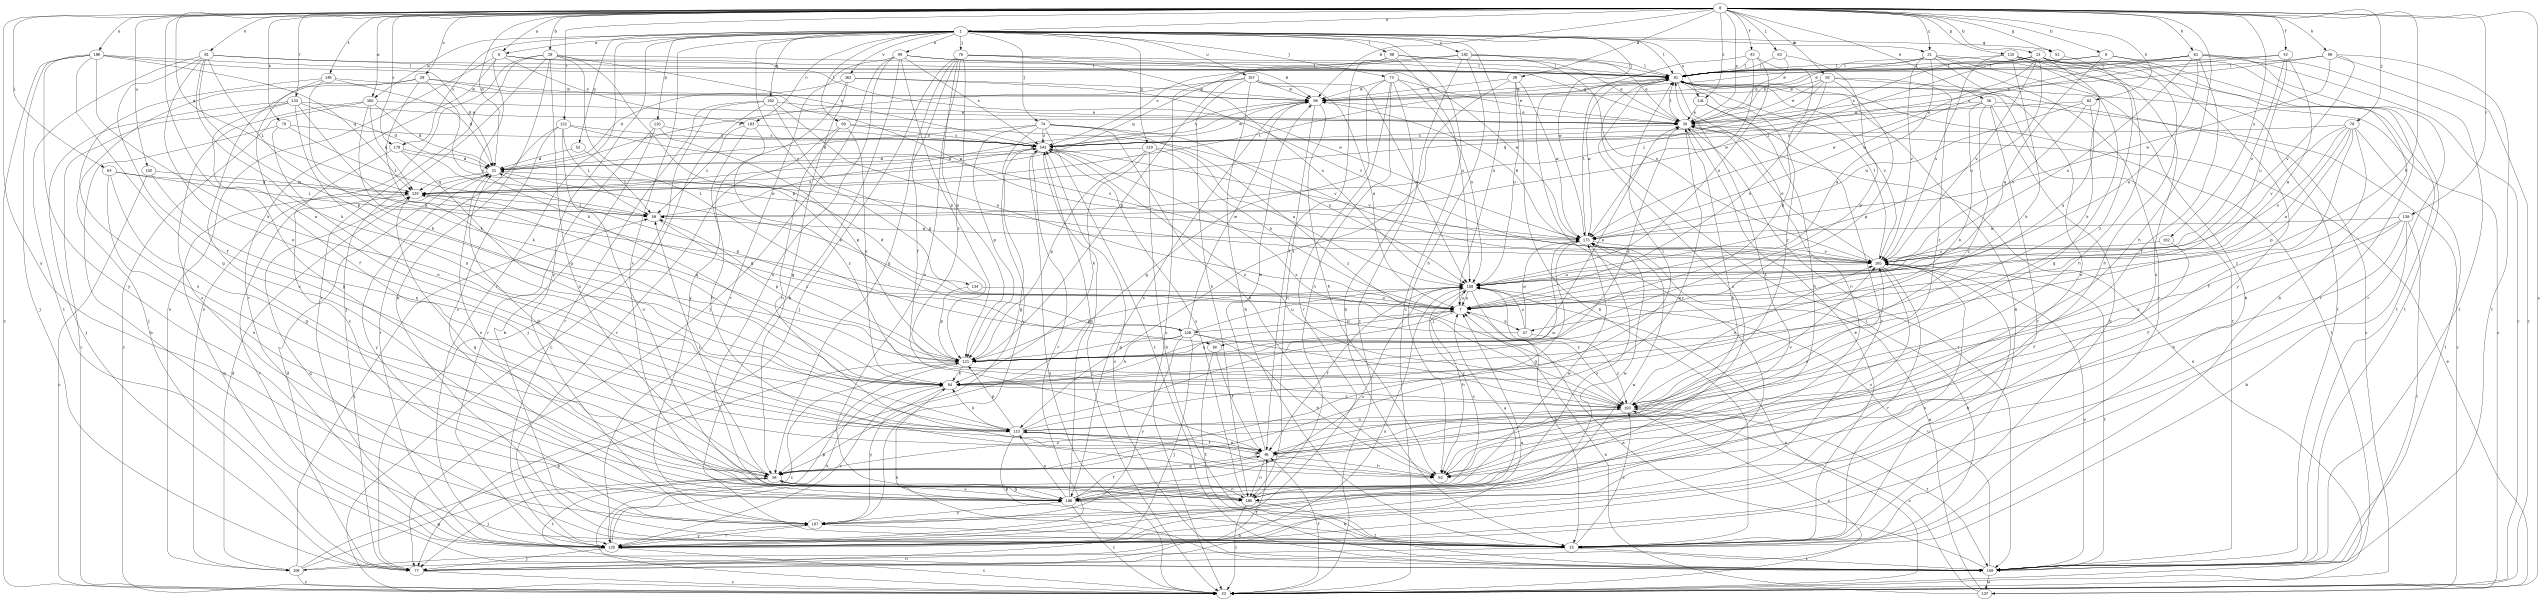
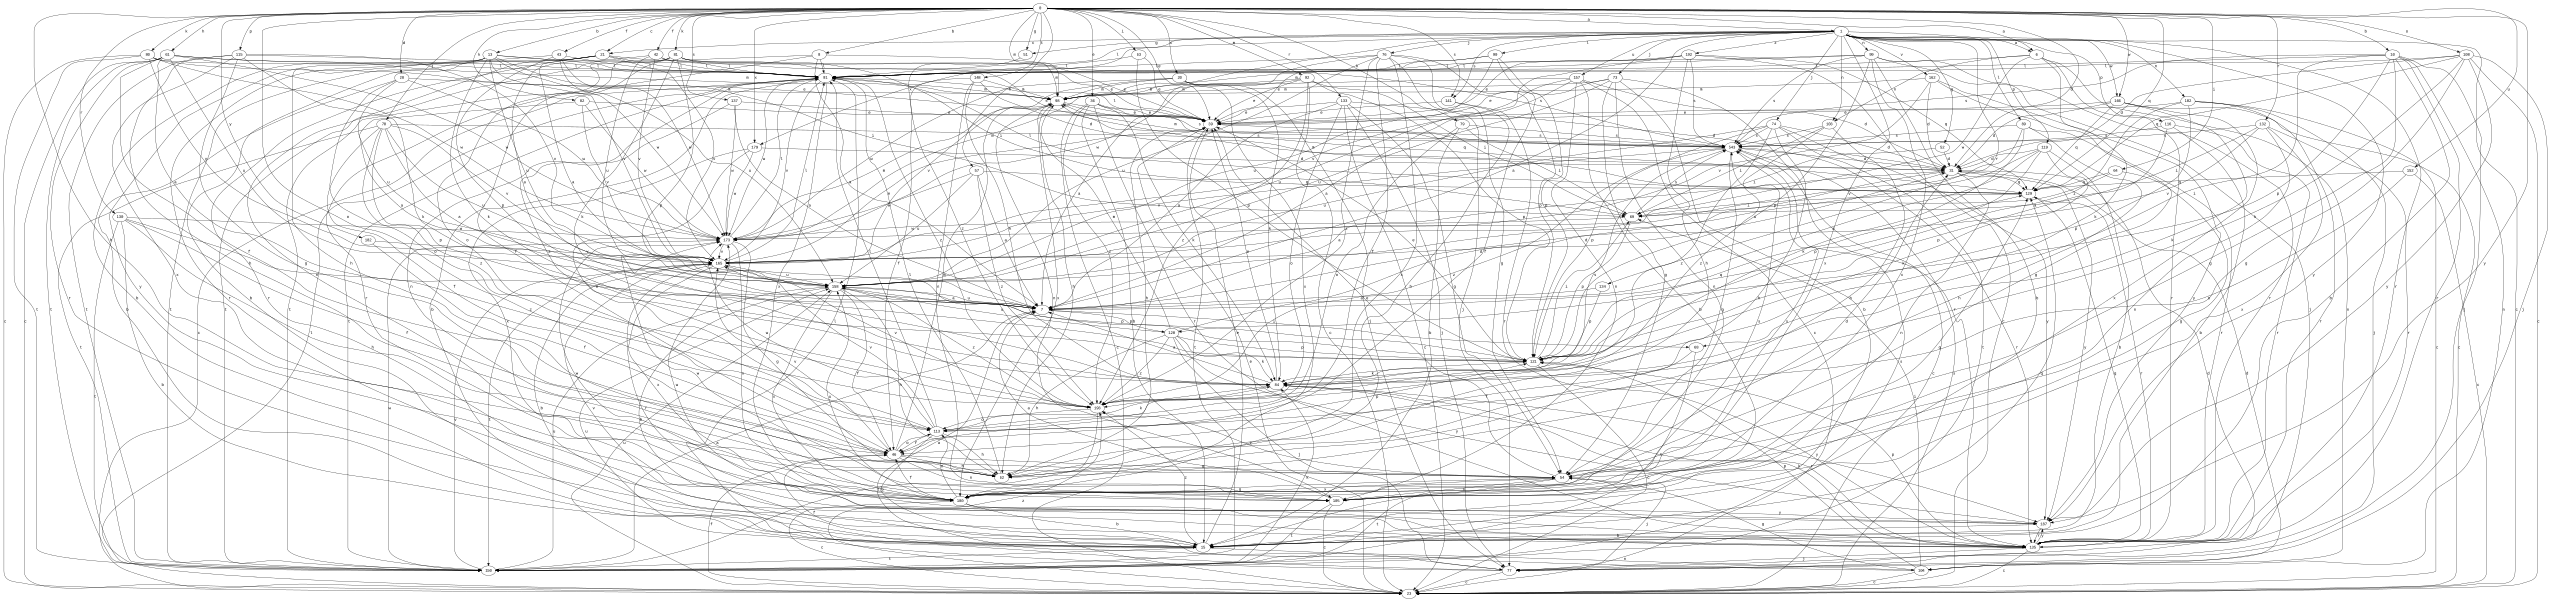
edge "28" -> "113": label "l" -> "o"
edge "7" -> "57": reversed
edge "54" -> "69": removed, label "i"
edge "64" -> "105": removed, label "n"
edge "150" -> "137": now "150" -> "173"
